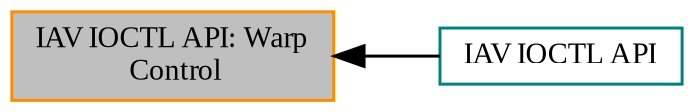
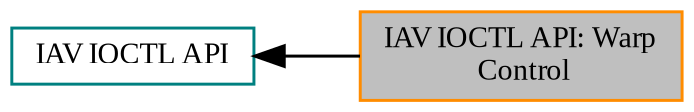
edge "IAV IOCTL API" -> "IAV IOCTL API: Warp Control": reversed
